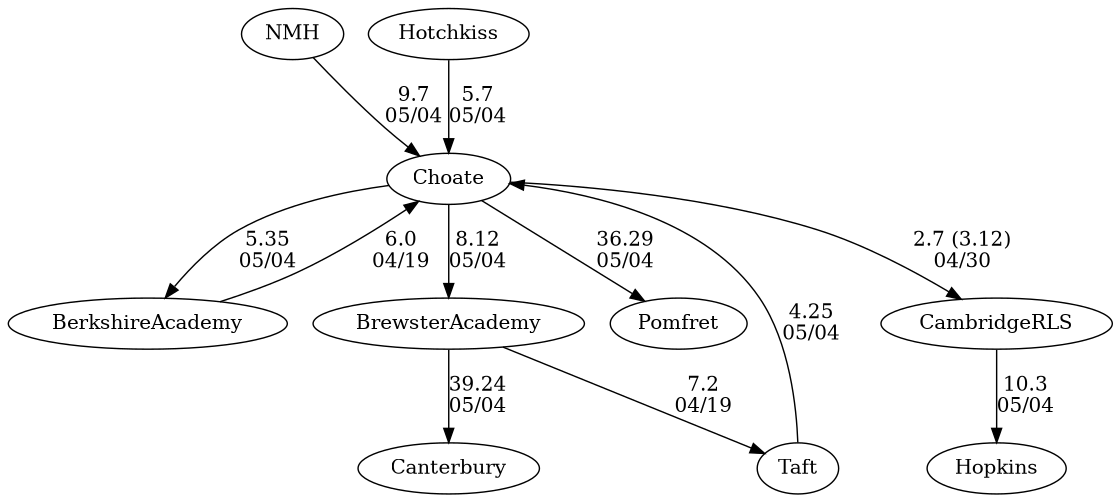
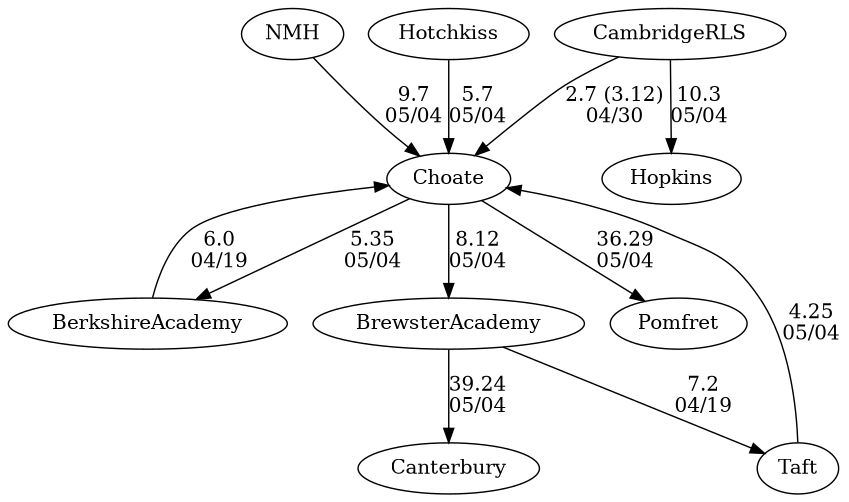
edge "Choate" -> "CambridgeRLS": reversed
